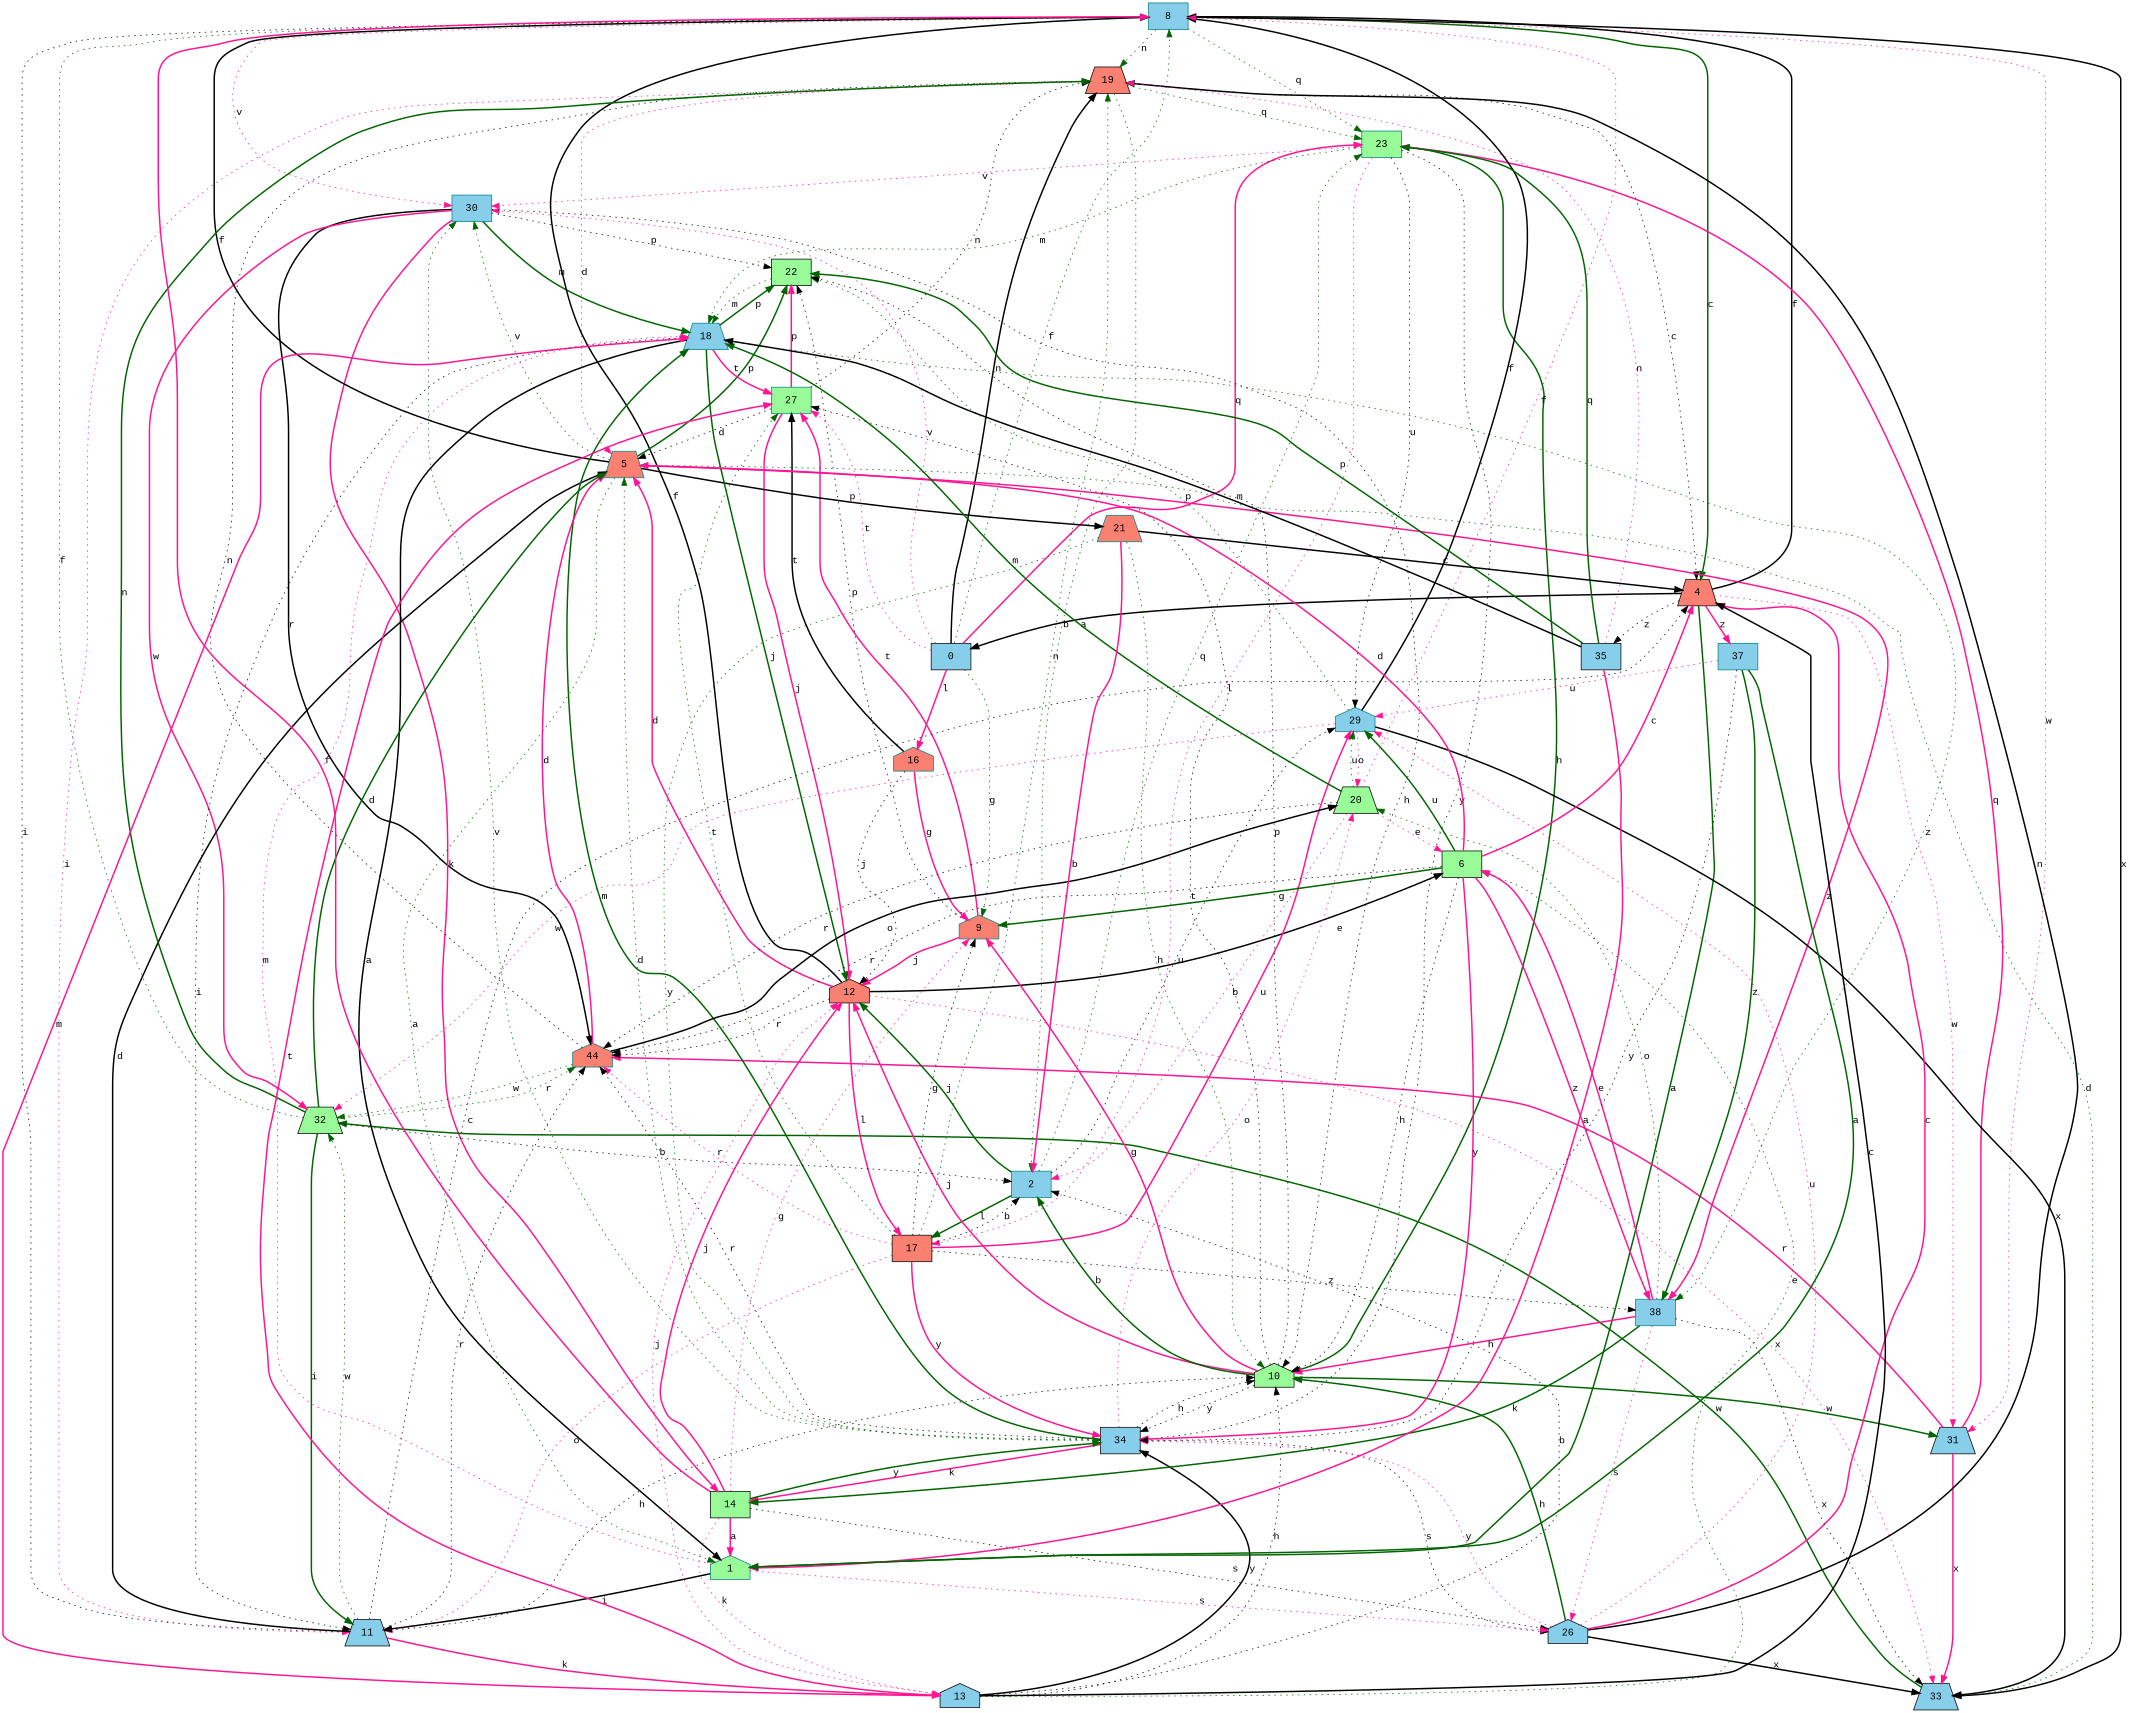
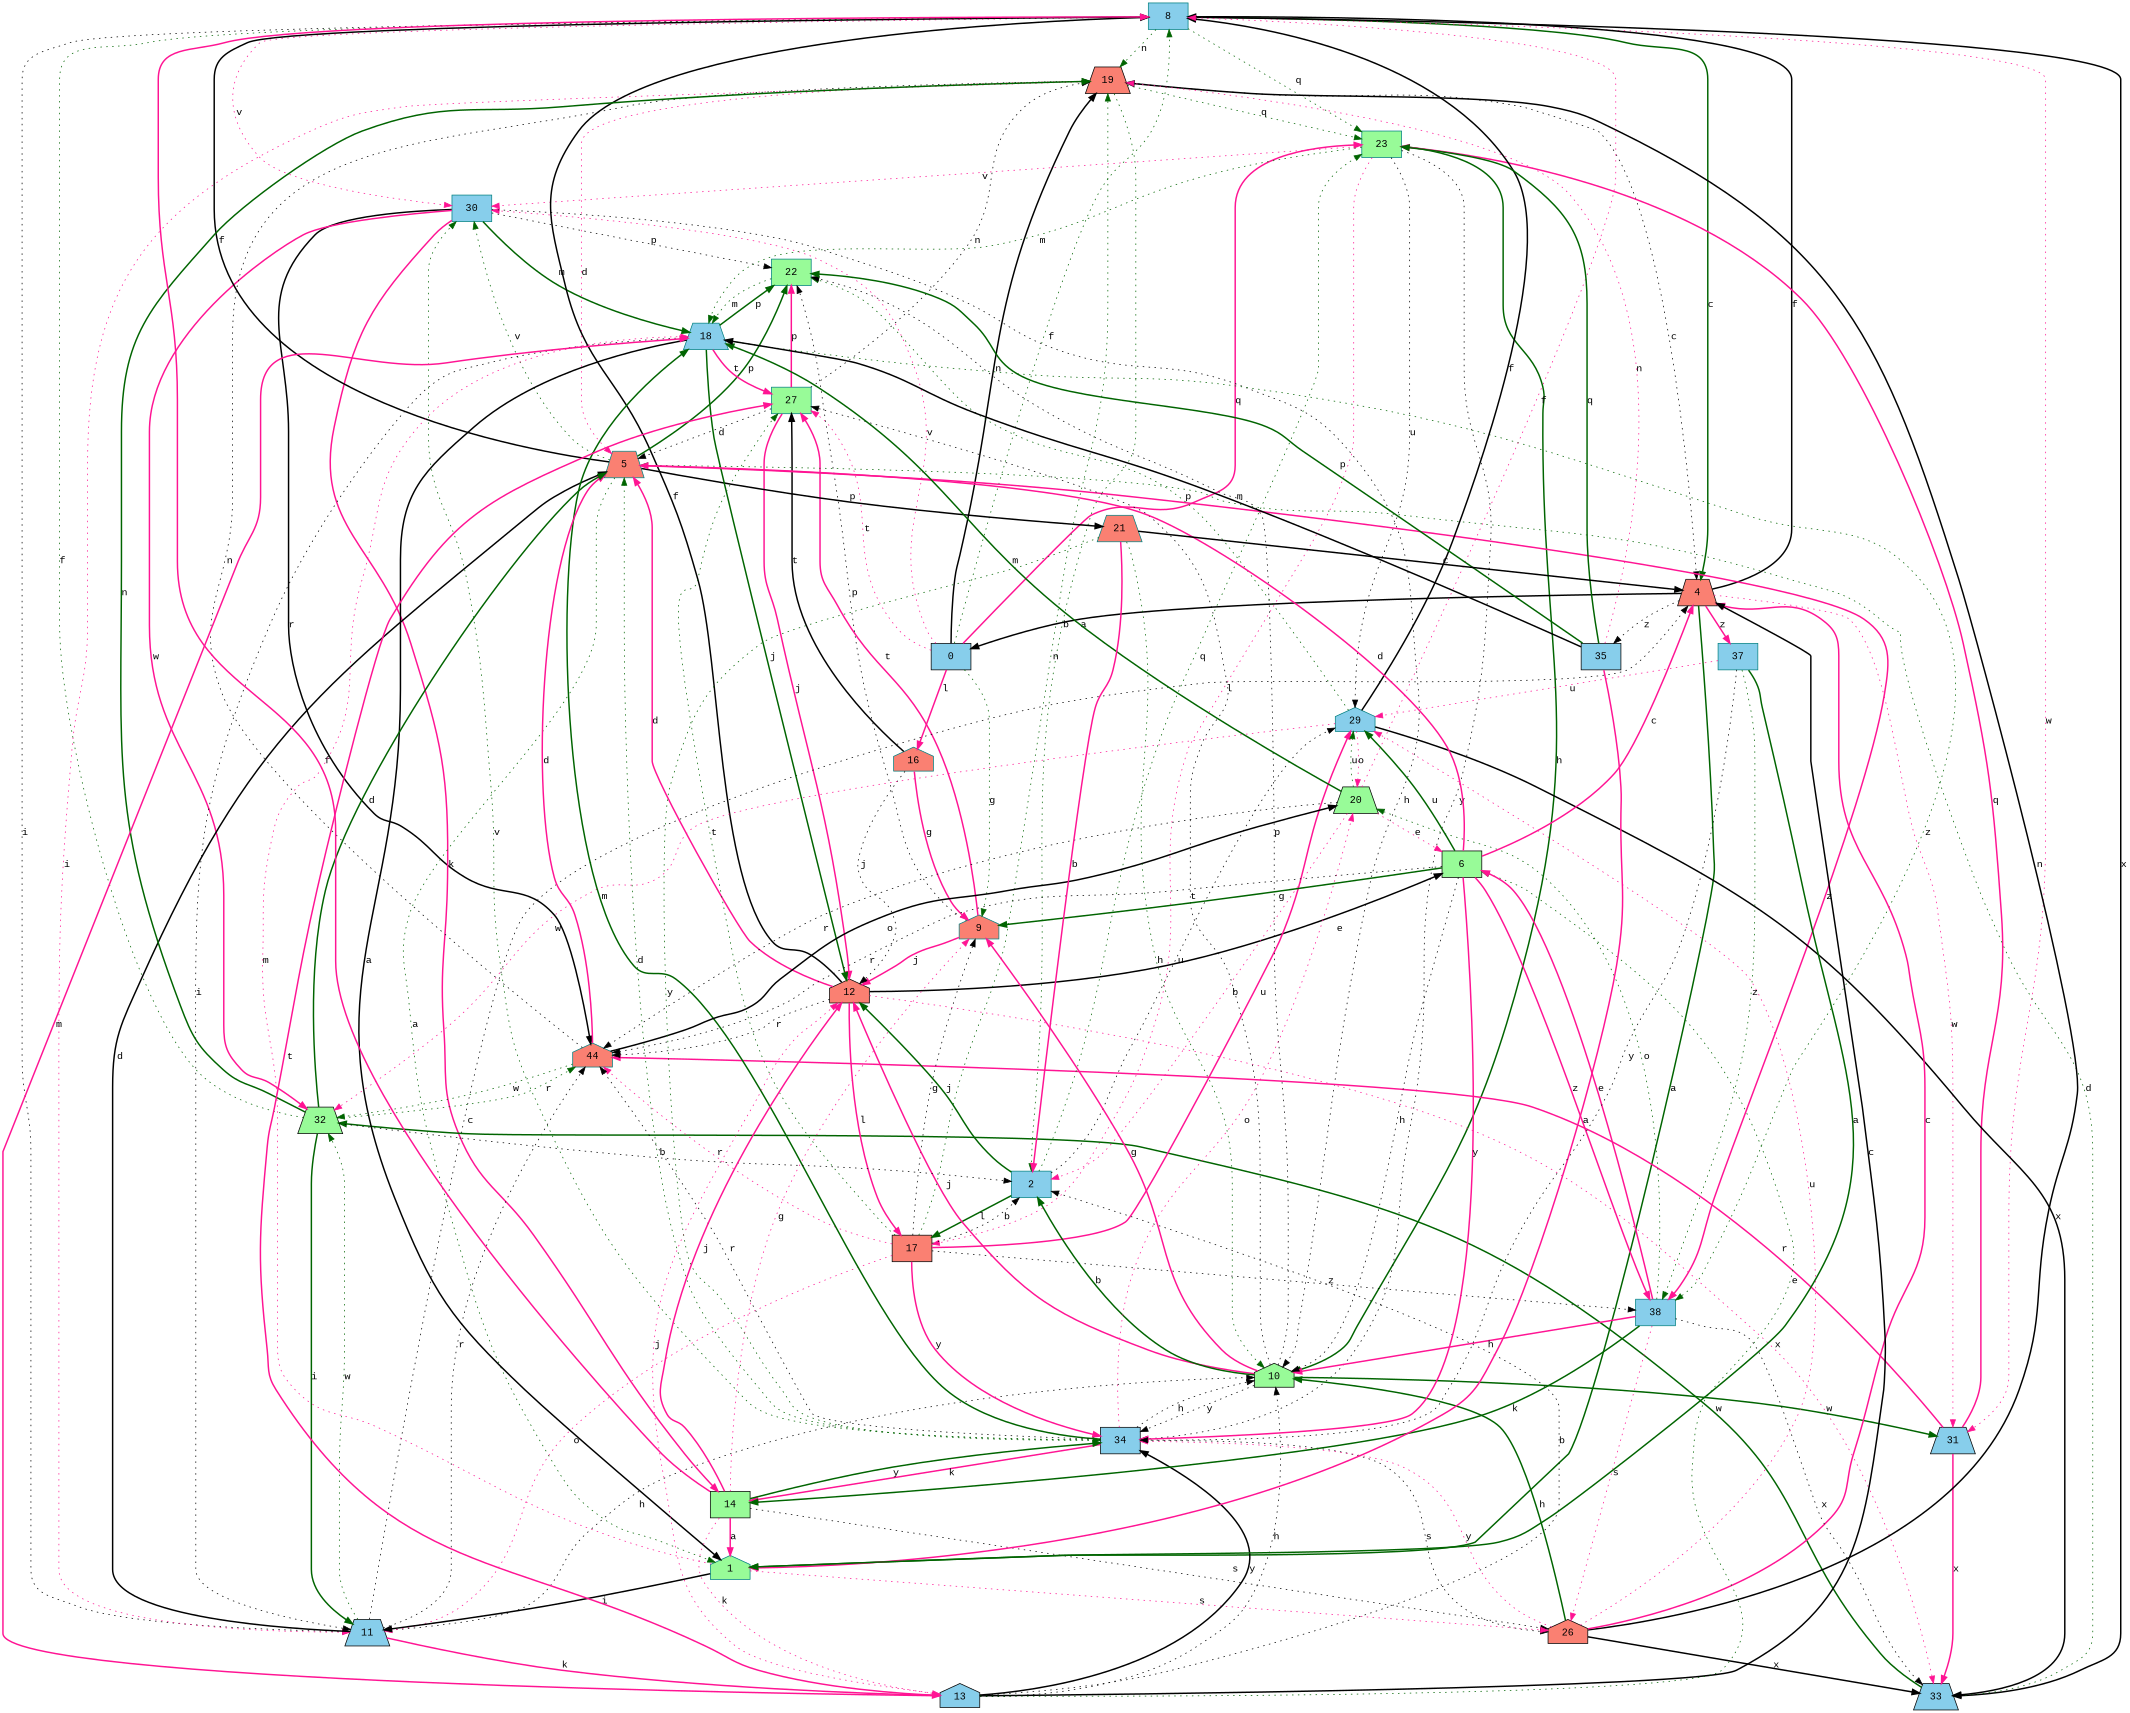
node "22": color black -> teal
edge "37" -> "38": style bold -> dotted
node "26": fillcolor skyblue -> salmon
